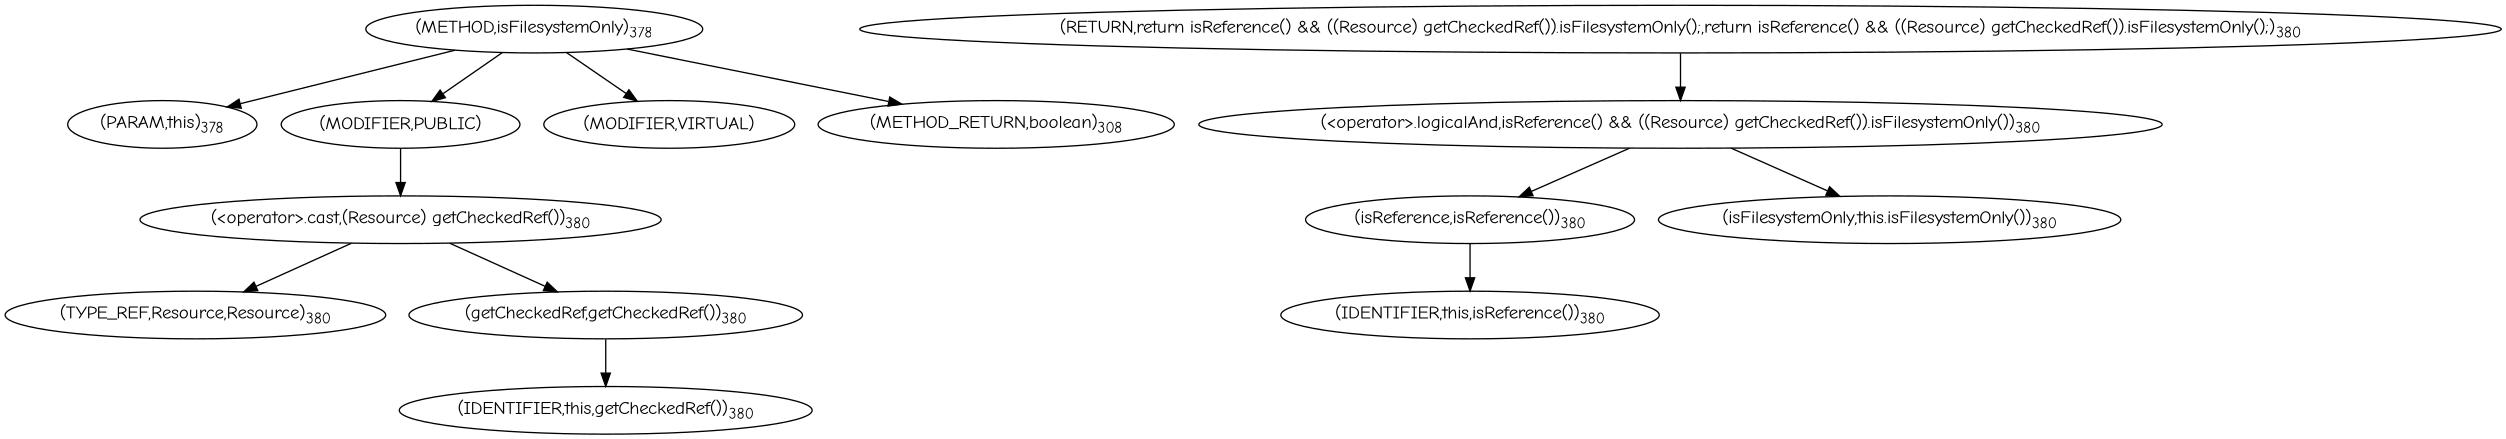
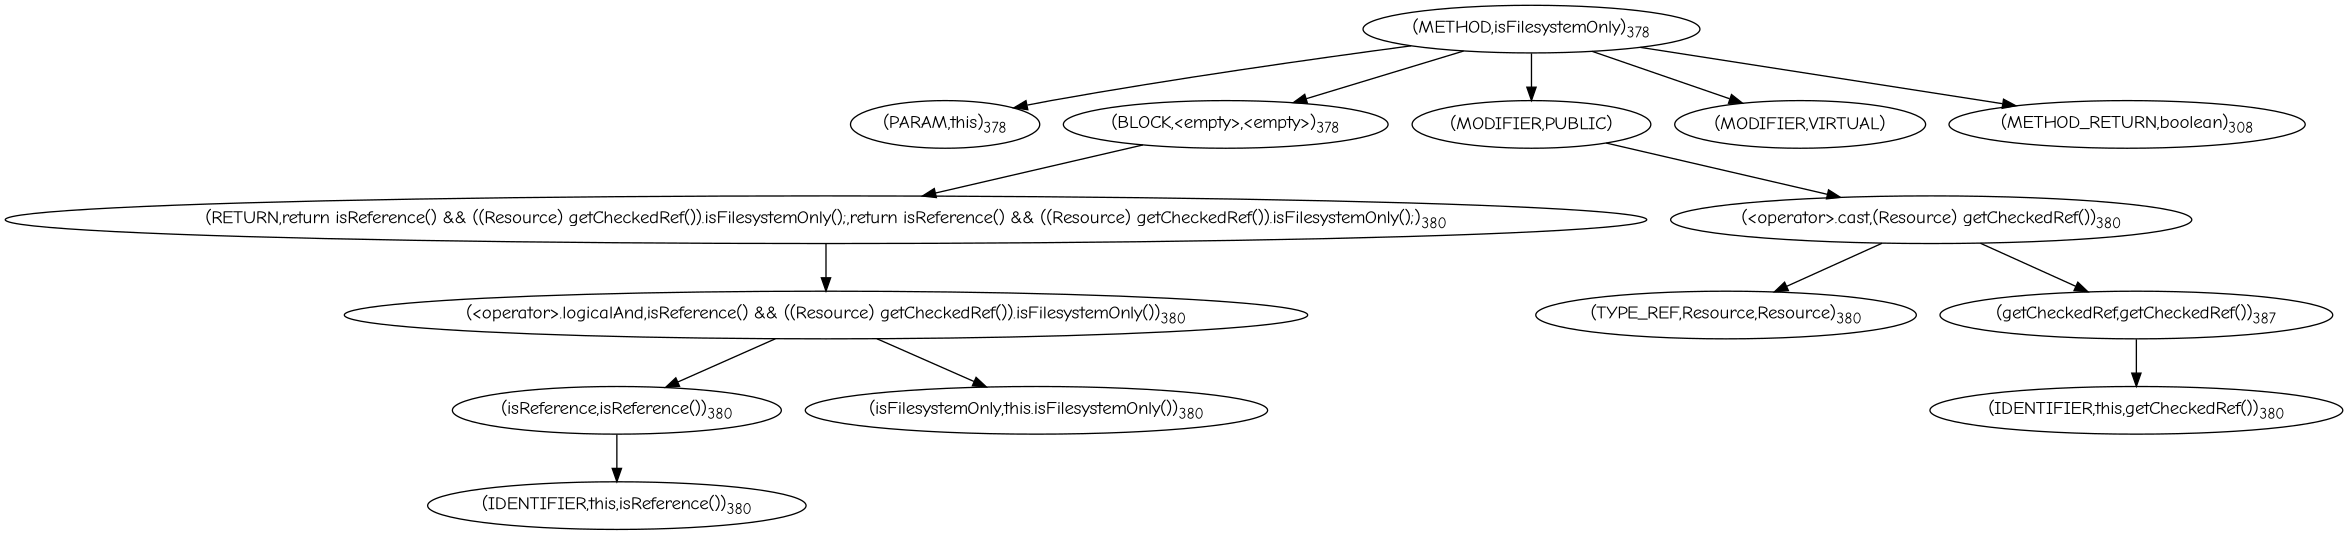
node "(BLOCK,<empty>,<empty>)": added
node "(getCheckedRef,getCheckedRef())": text "380" -> "387"
